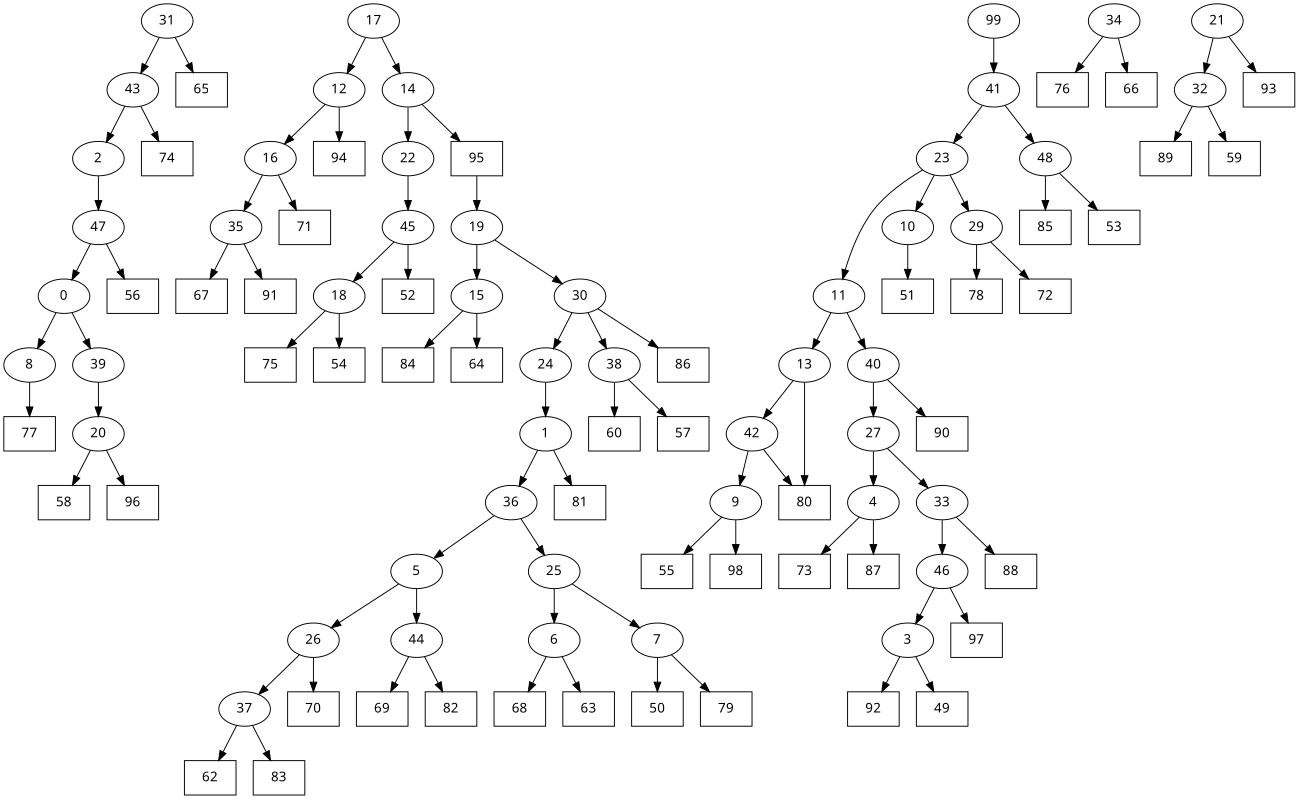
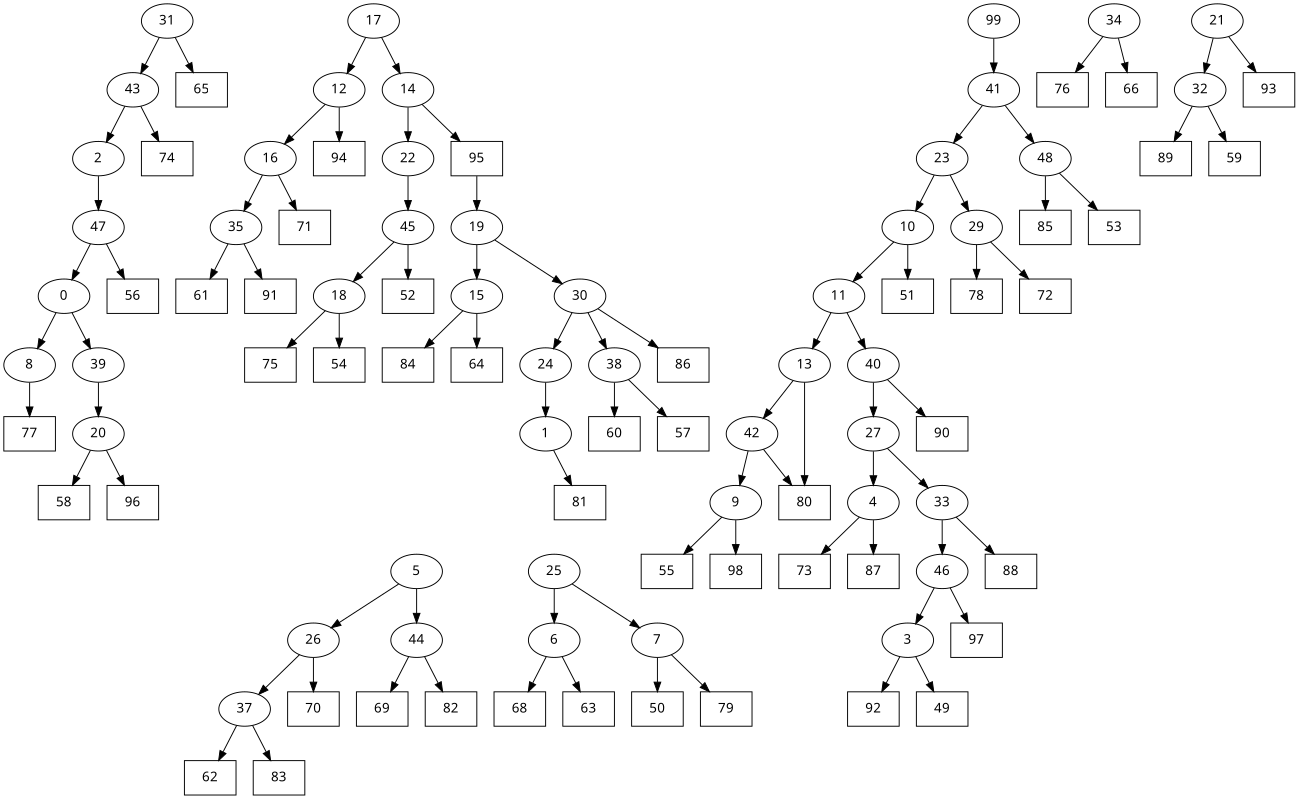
edge "23" -> "11": now "10" -> "11"
node "67": label "67" -> "61"
node "36": removed
